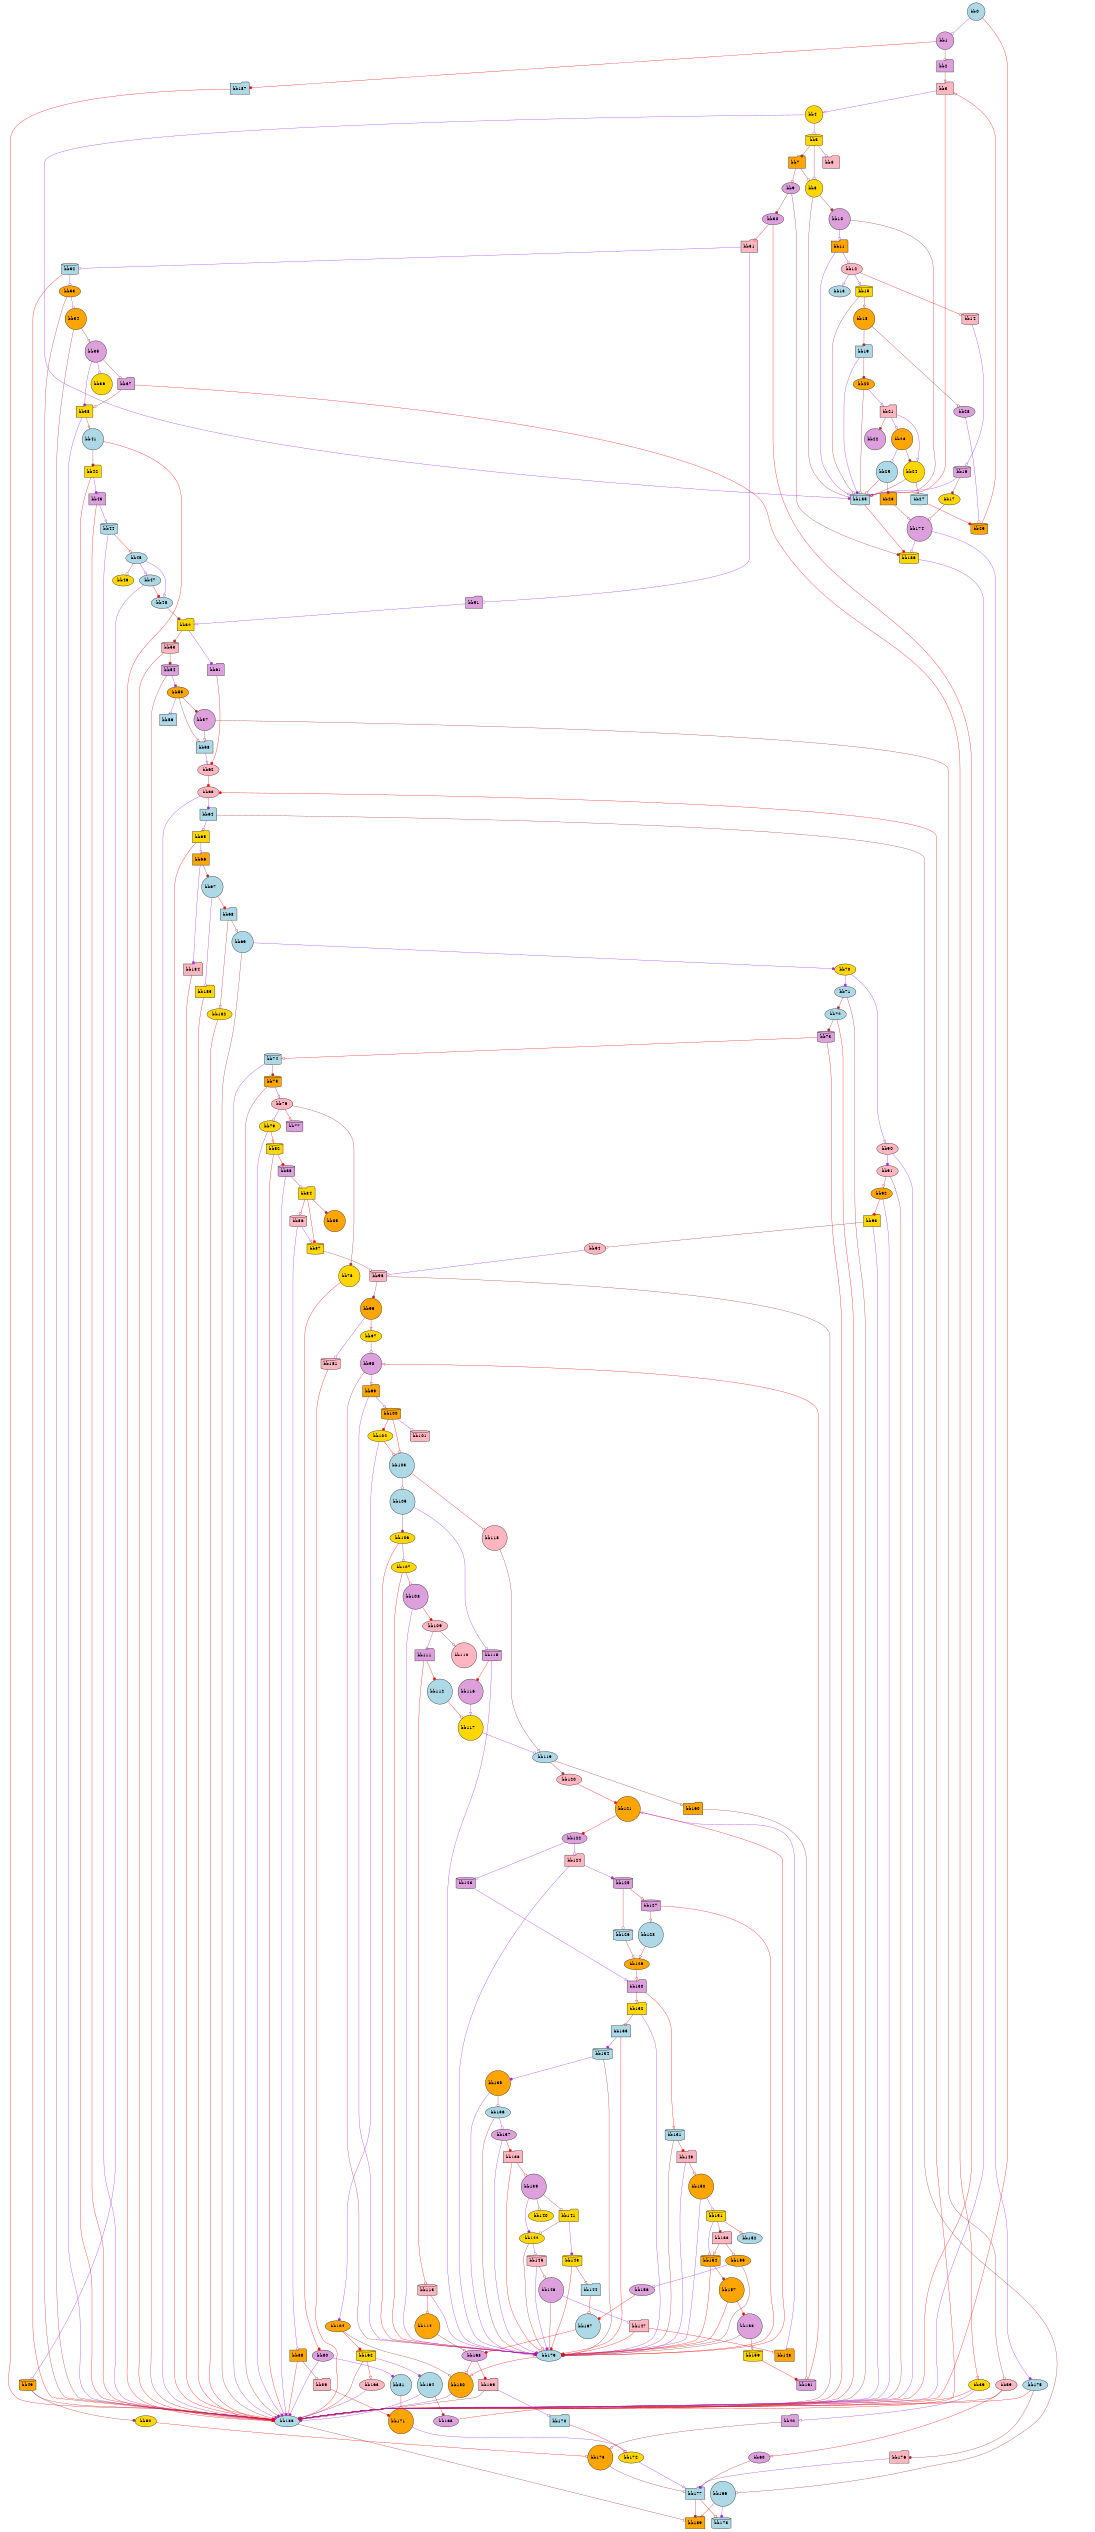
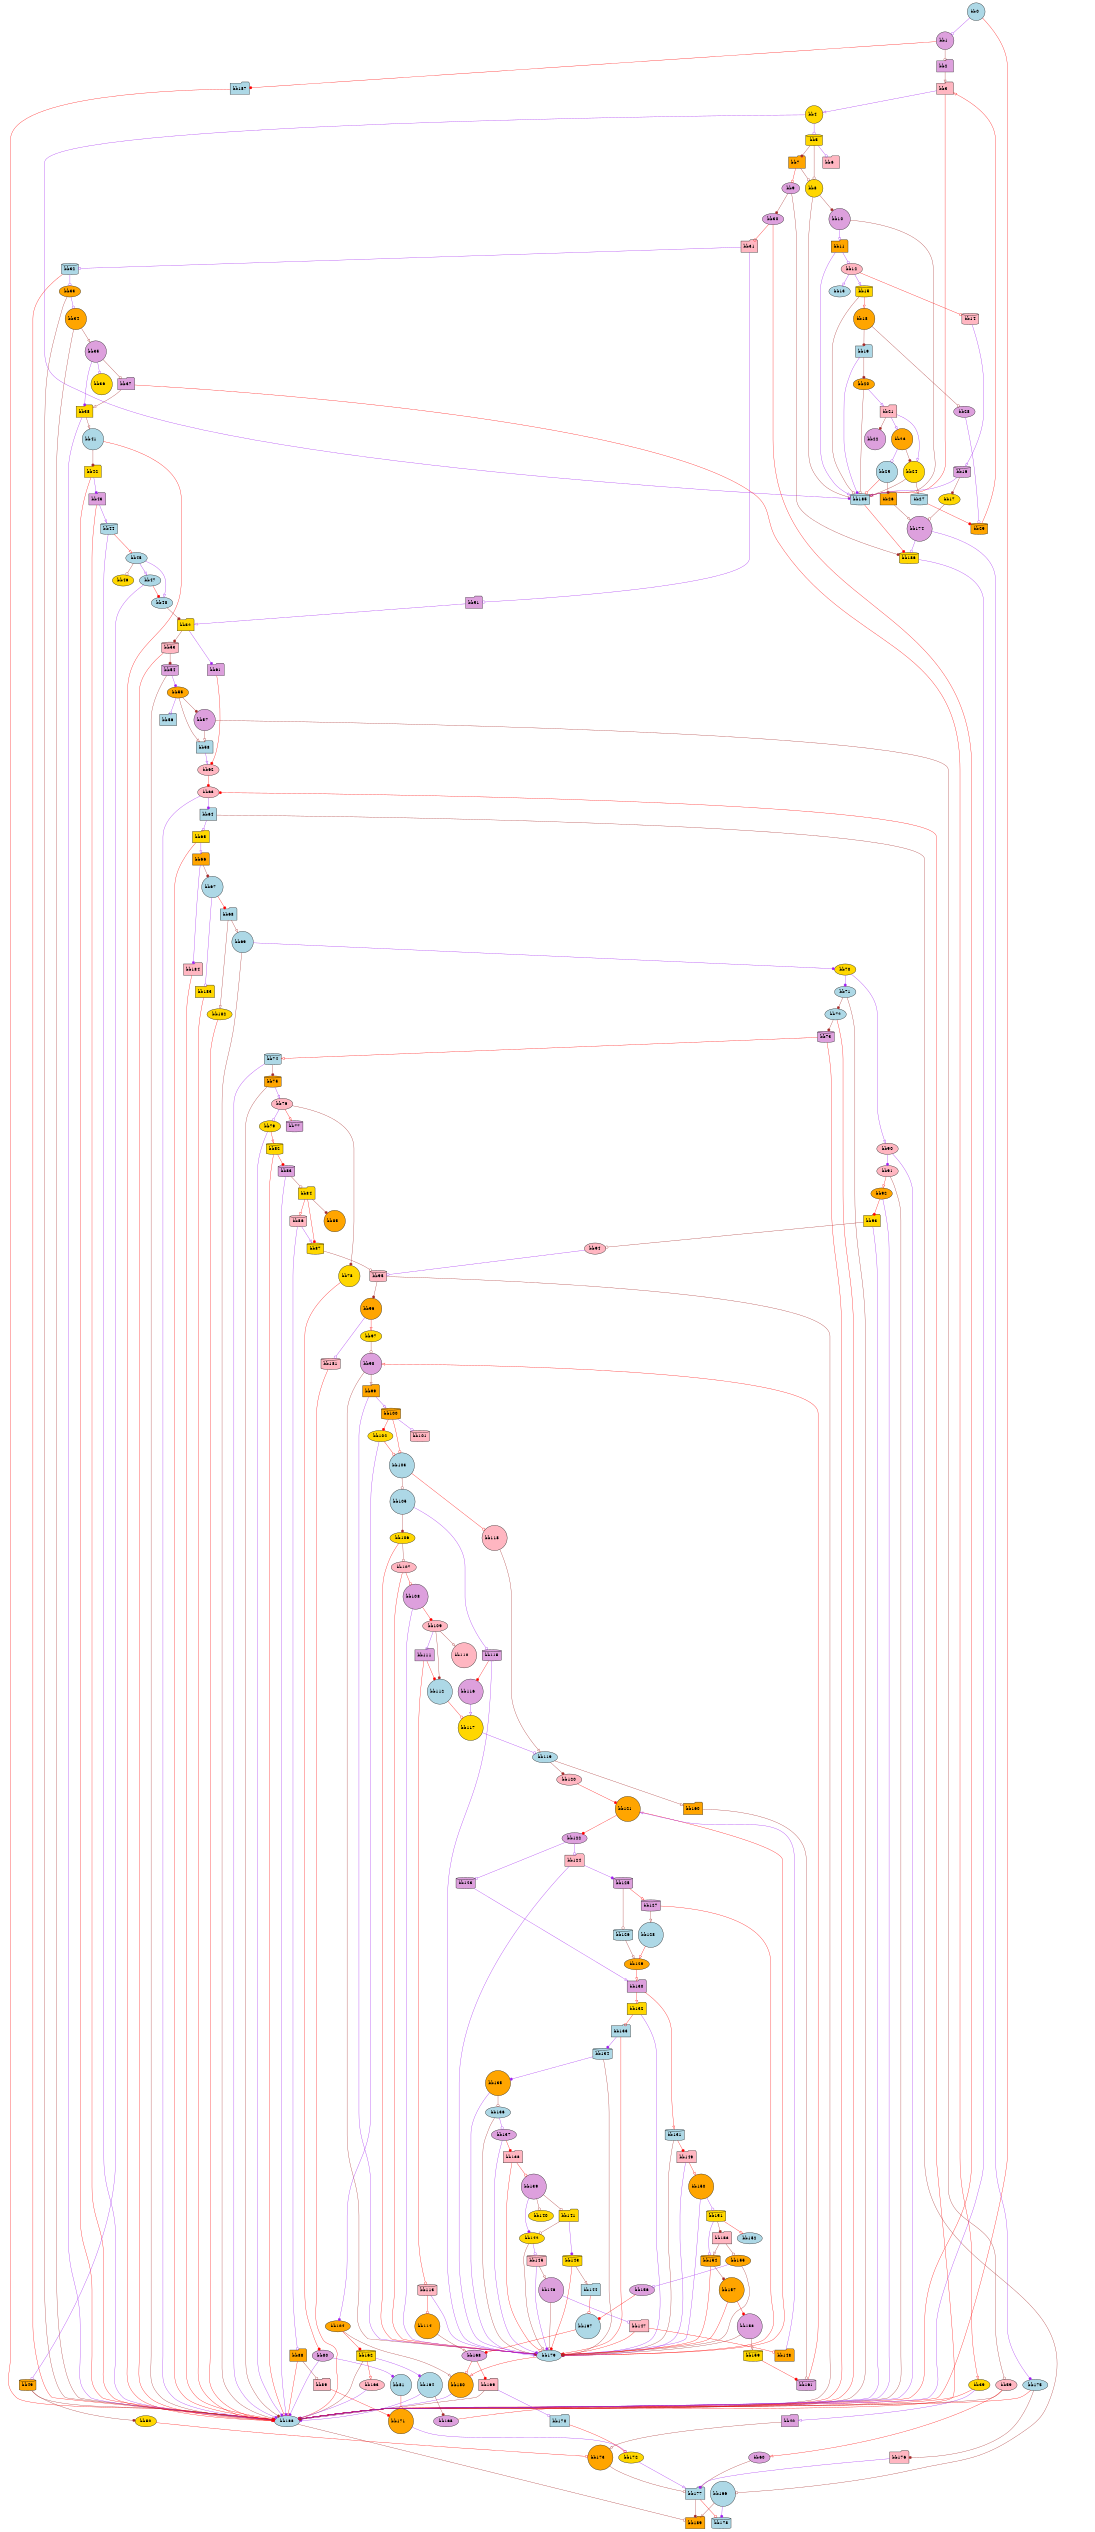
node "bb107": fillcolor gold -> lightpink
edge "bb109" -> "bb112": added
